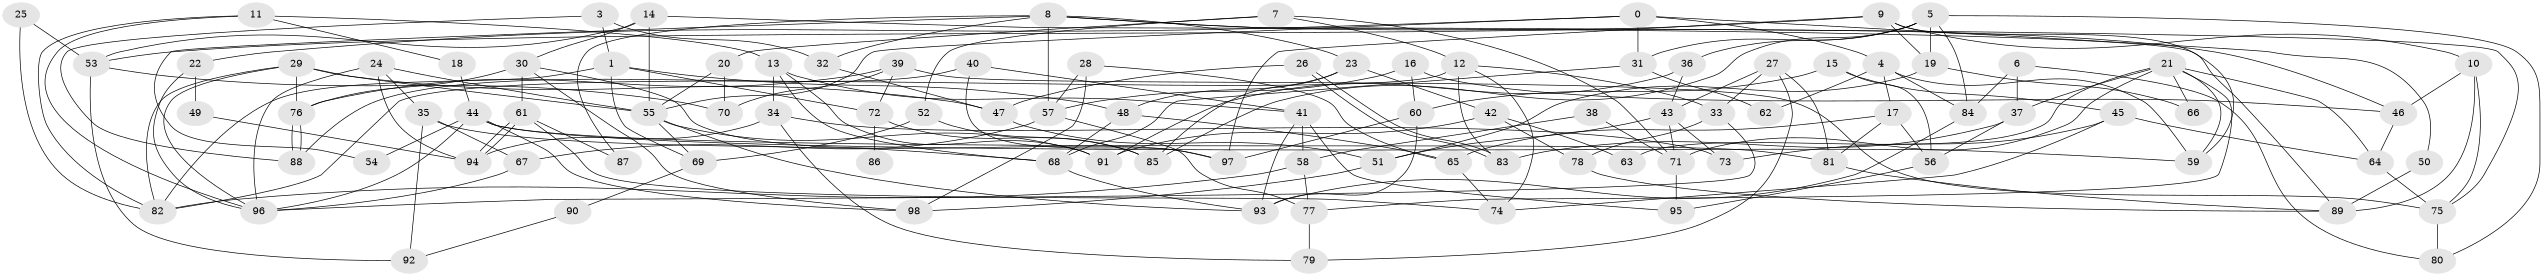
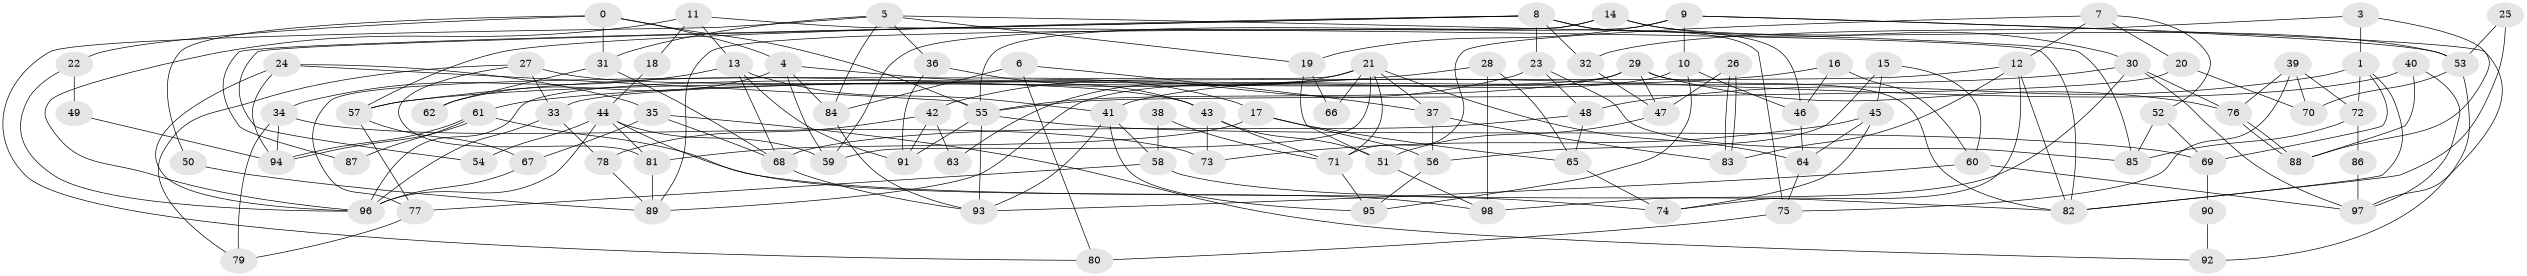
edge "10" -- "75": now "10" -- "95"
edge "86" -- "97": added
